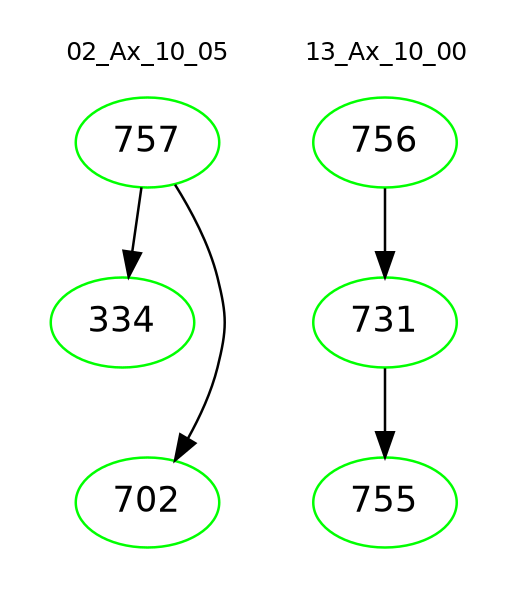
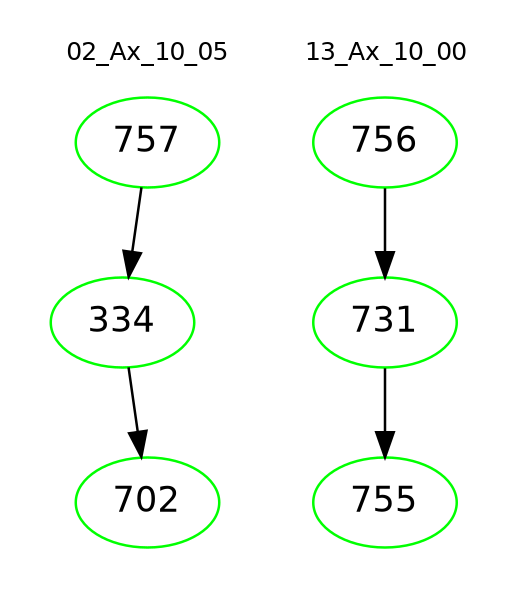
edge "757" -> "702": now "334" -> "702"
